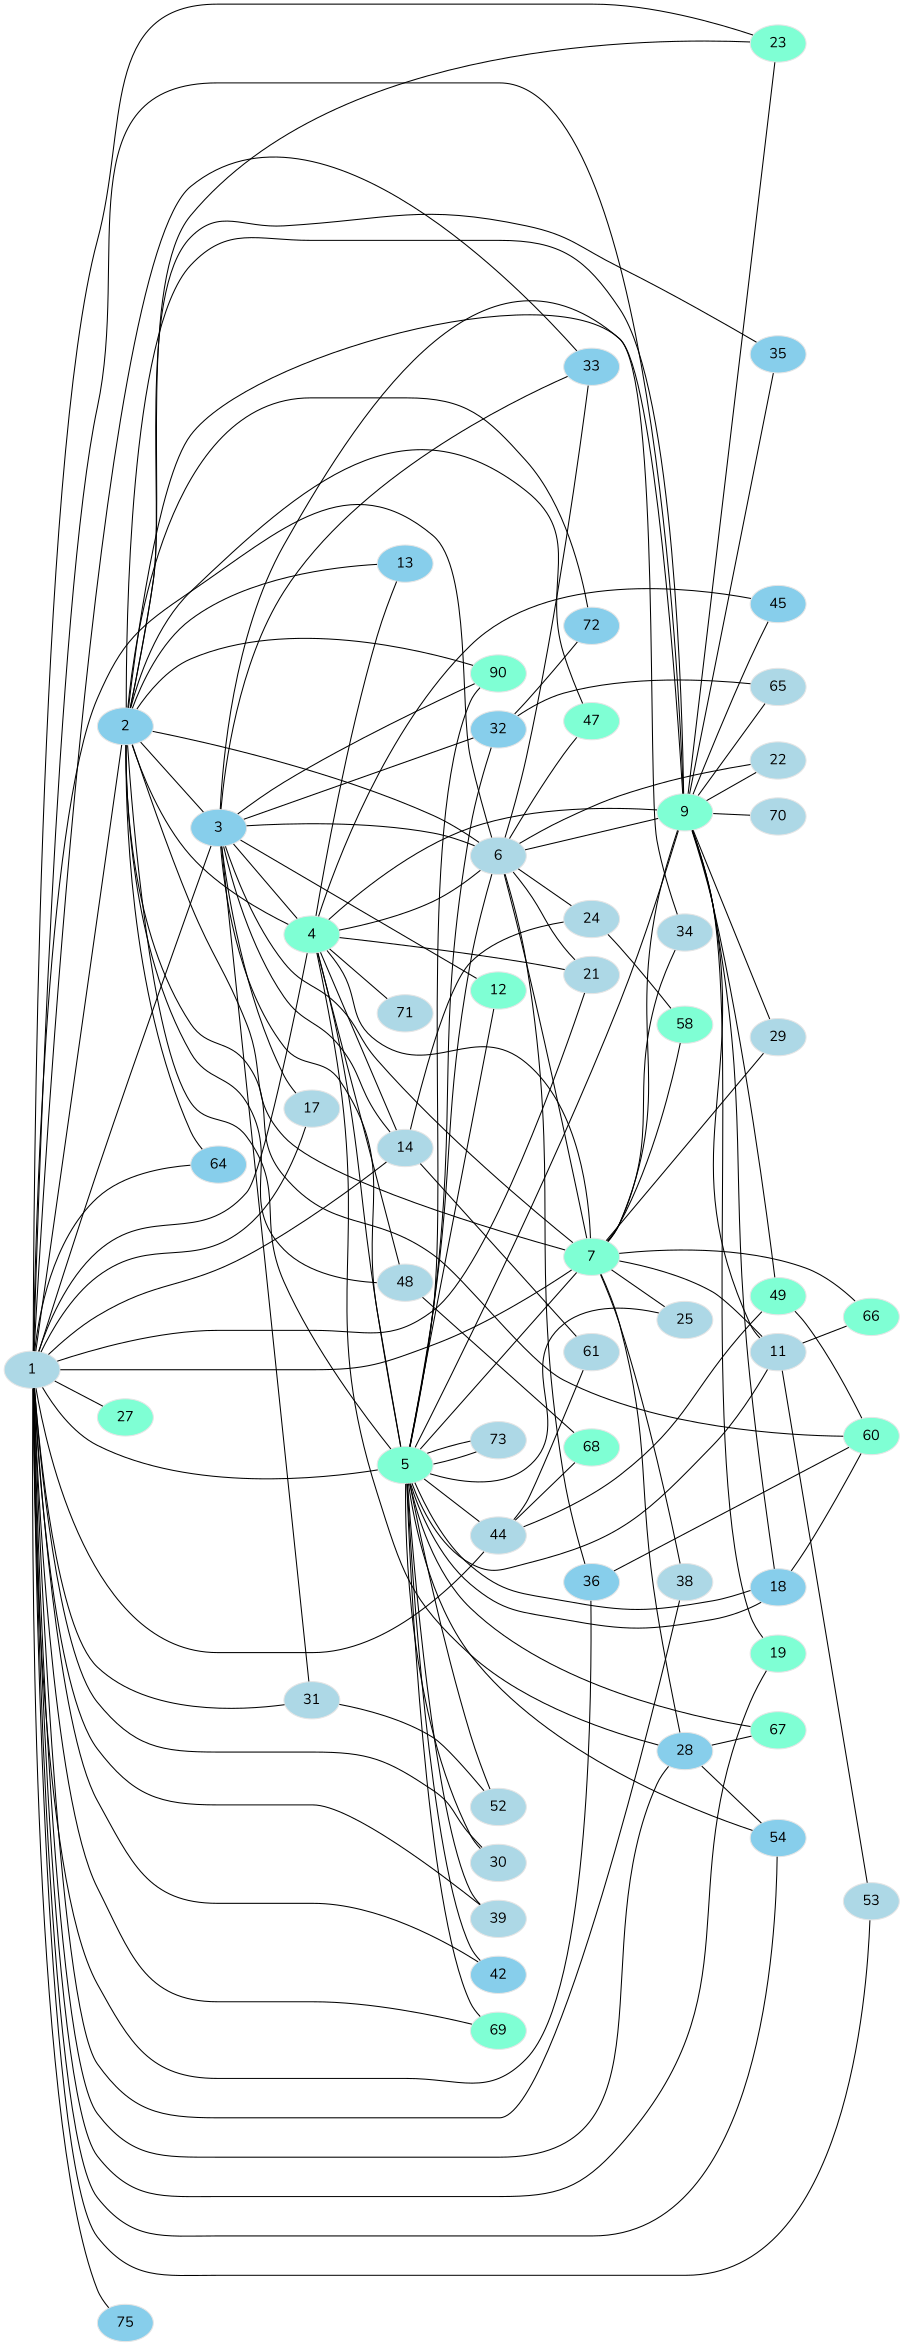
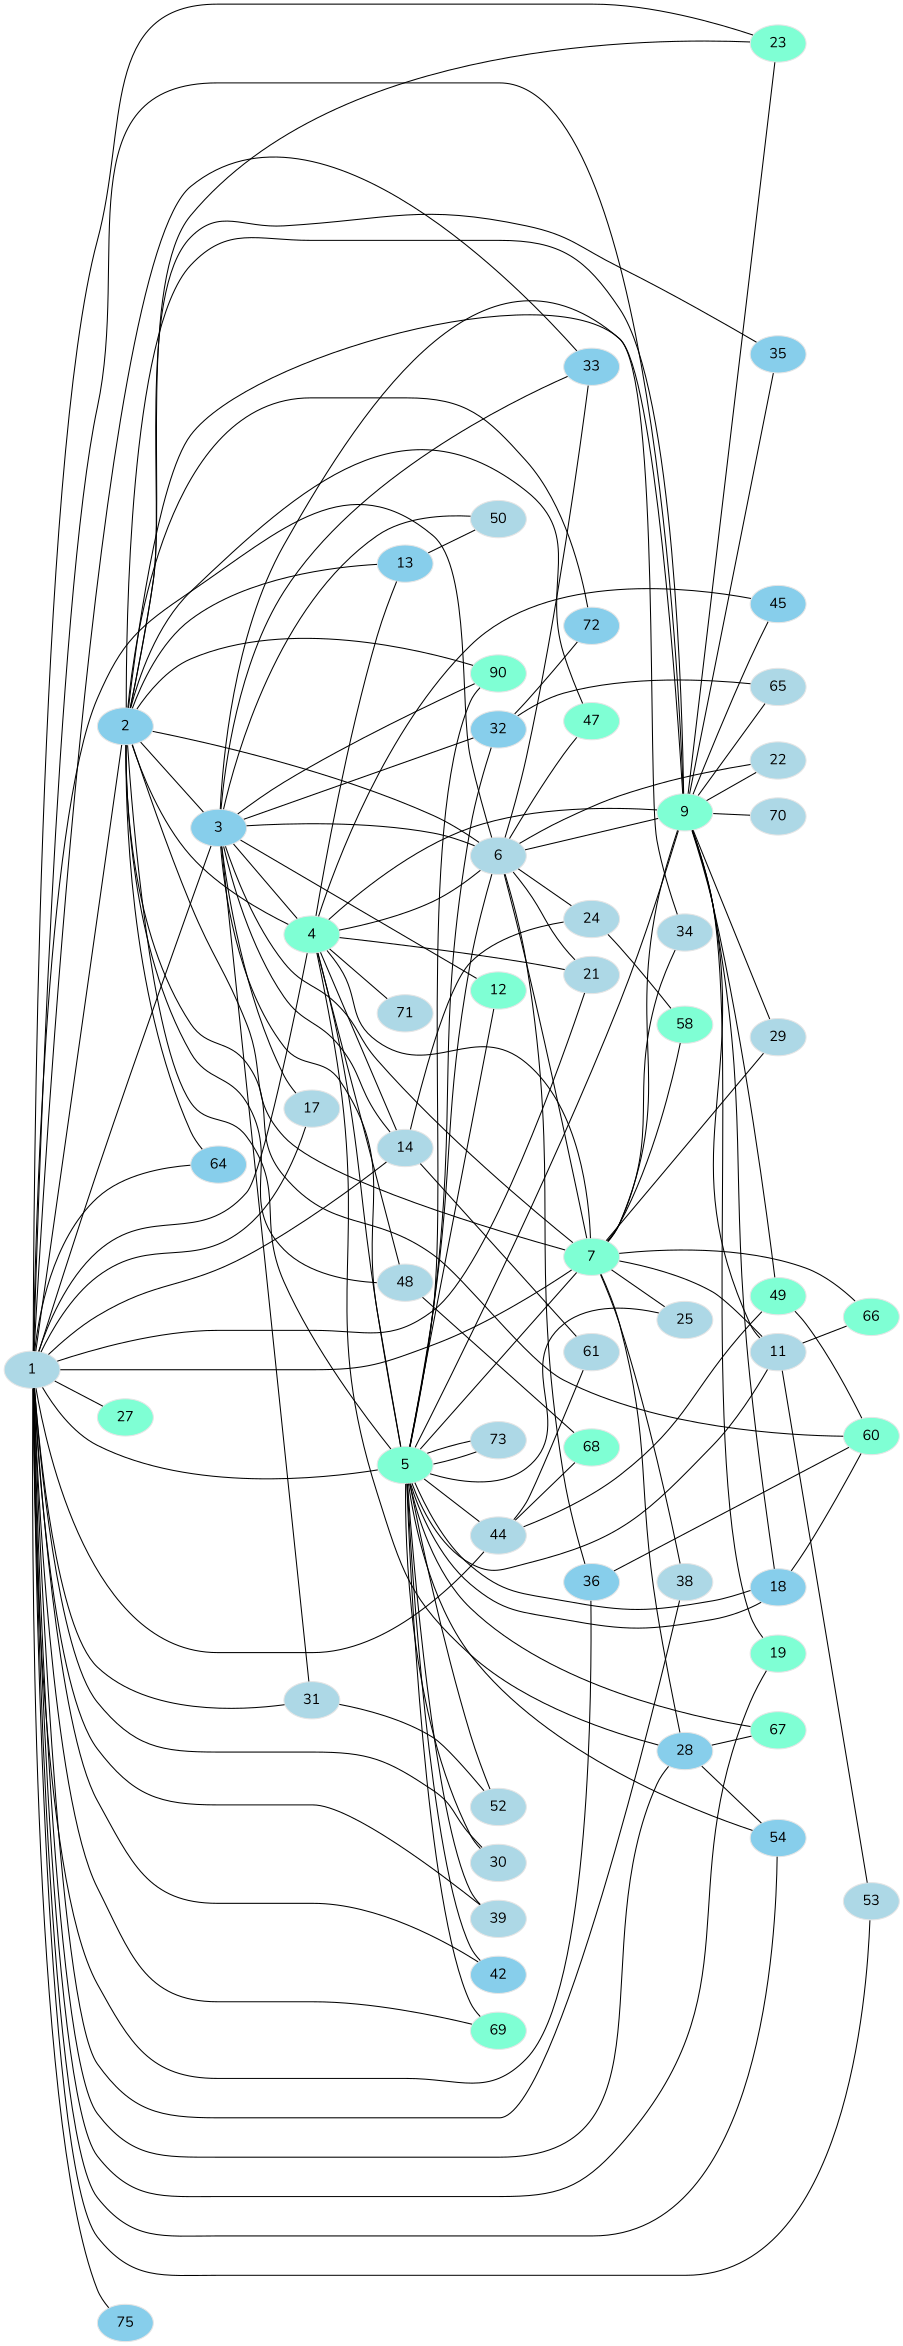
node "50": added
